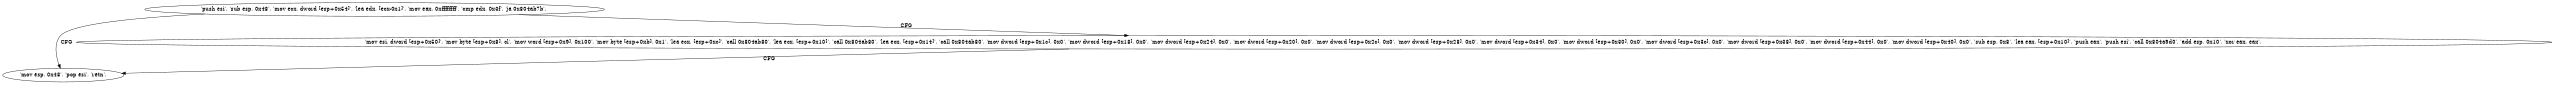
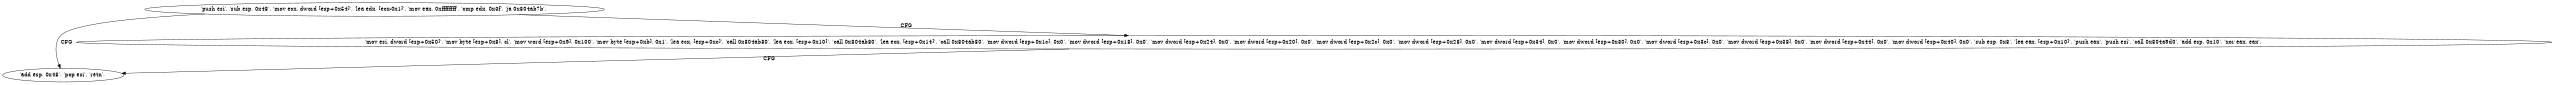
node "'mov esp, 0x48', 'pop esi', 'retn',": label "'mov esp, 0x48', 'pop esi', 'retn'," -> "'add esp, 0x48', 'pop esi', 'retn',"
